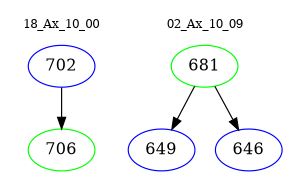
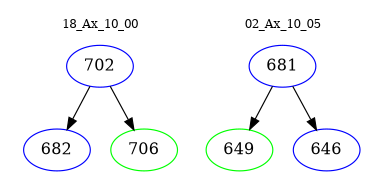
cluster "02_Ax_10_09": label "02_Ax_10_09" -> "02_Ax_10_05"
node "681": color green -> blue
node "682": added
node "649": color blue -> green
